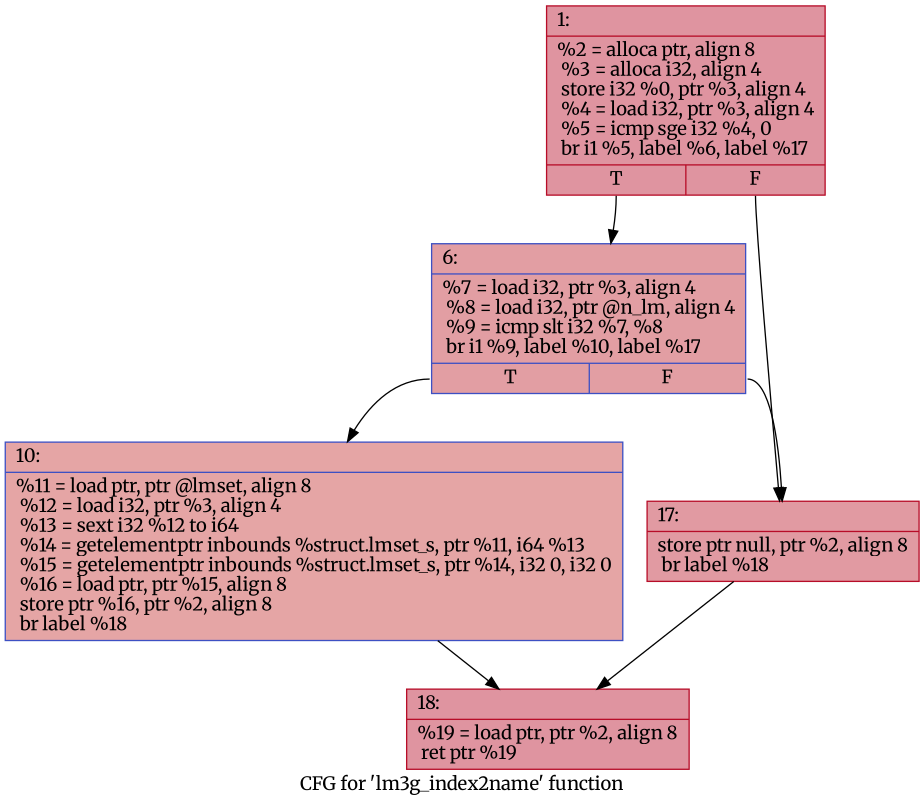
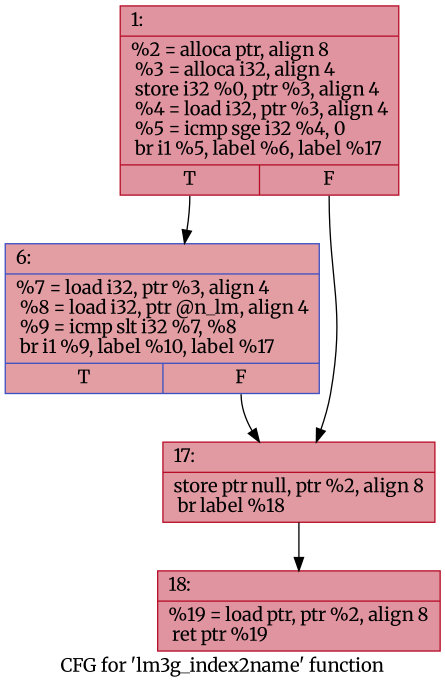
node "10:": removed
